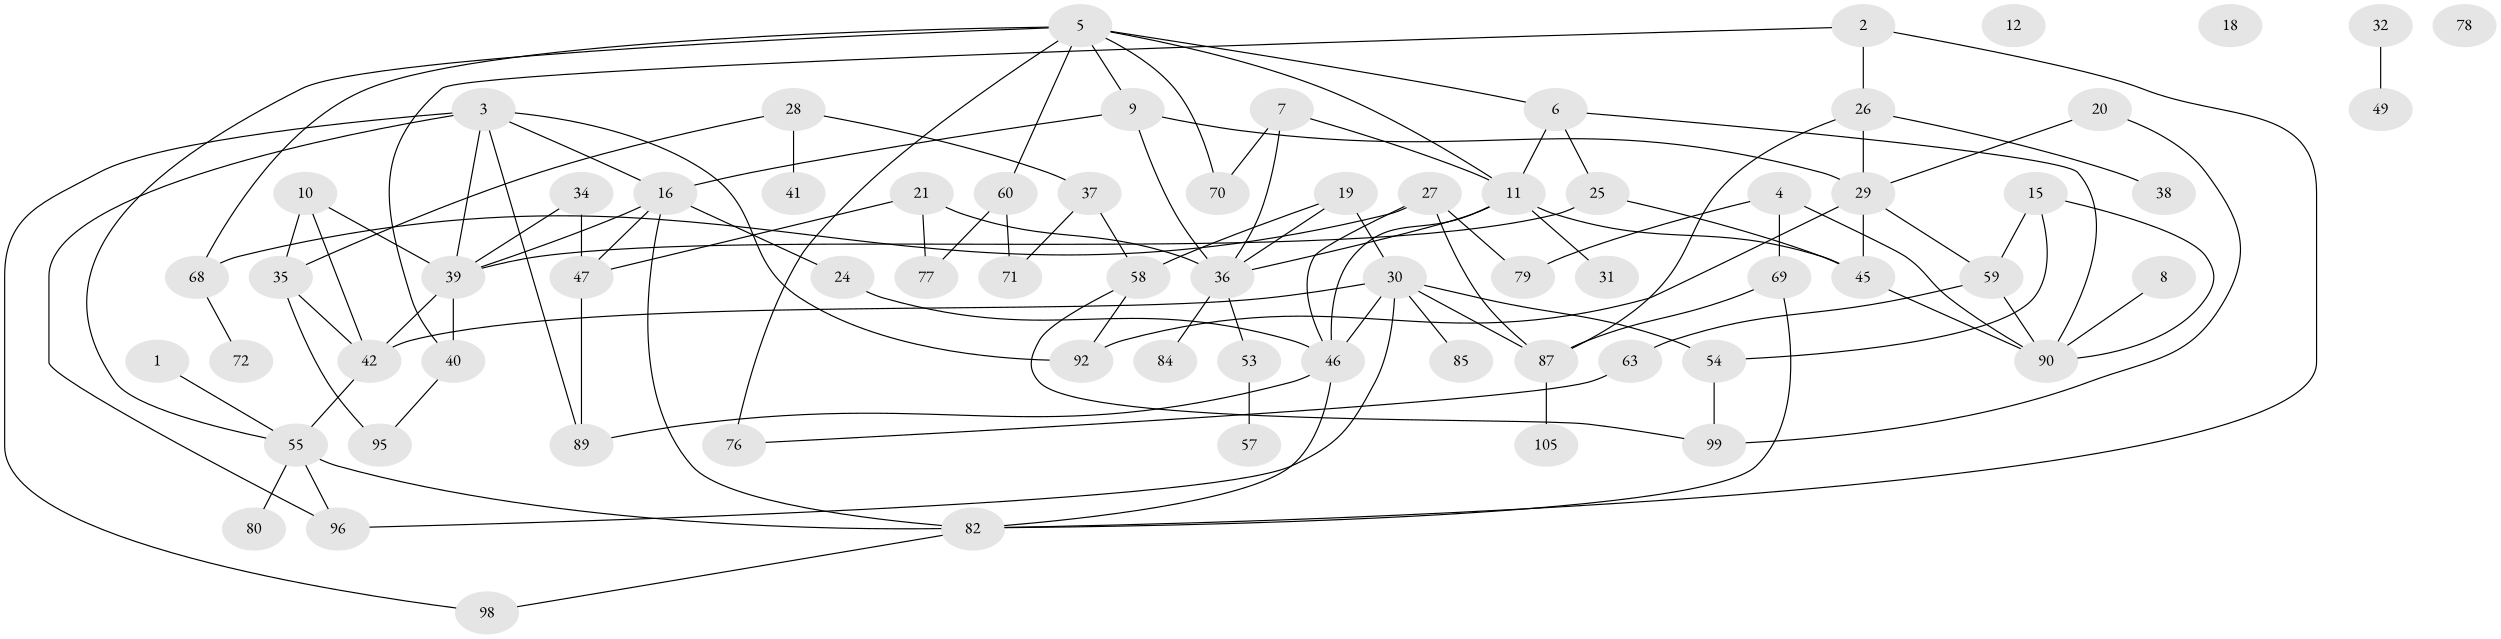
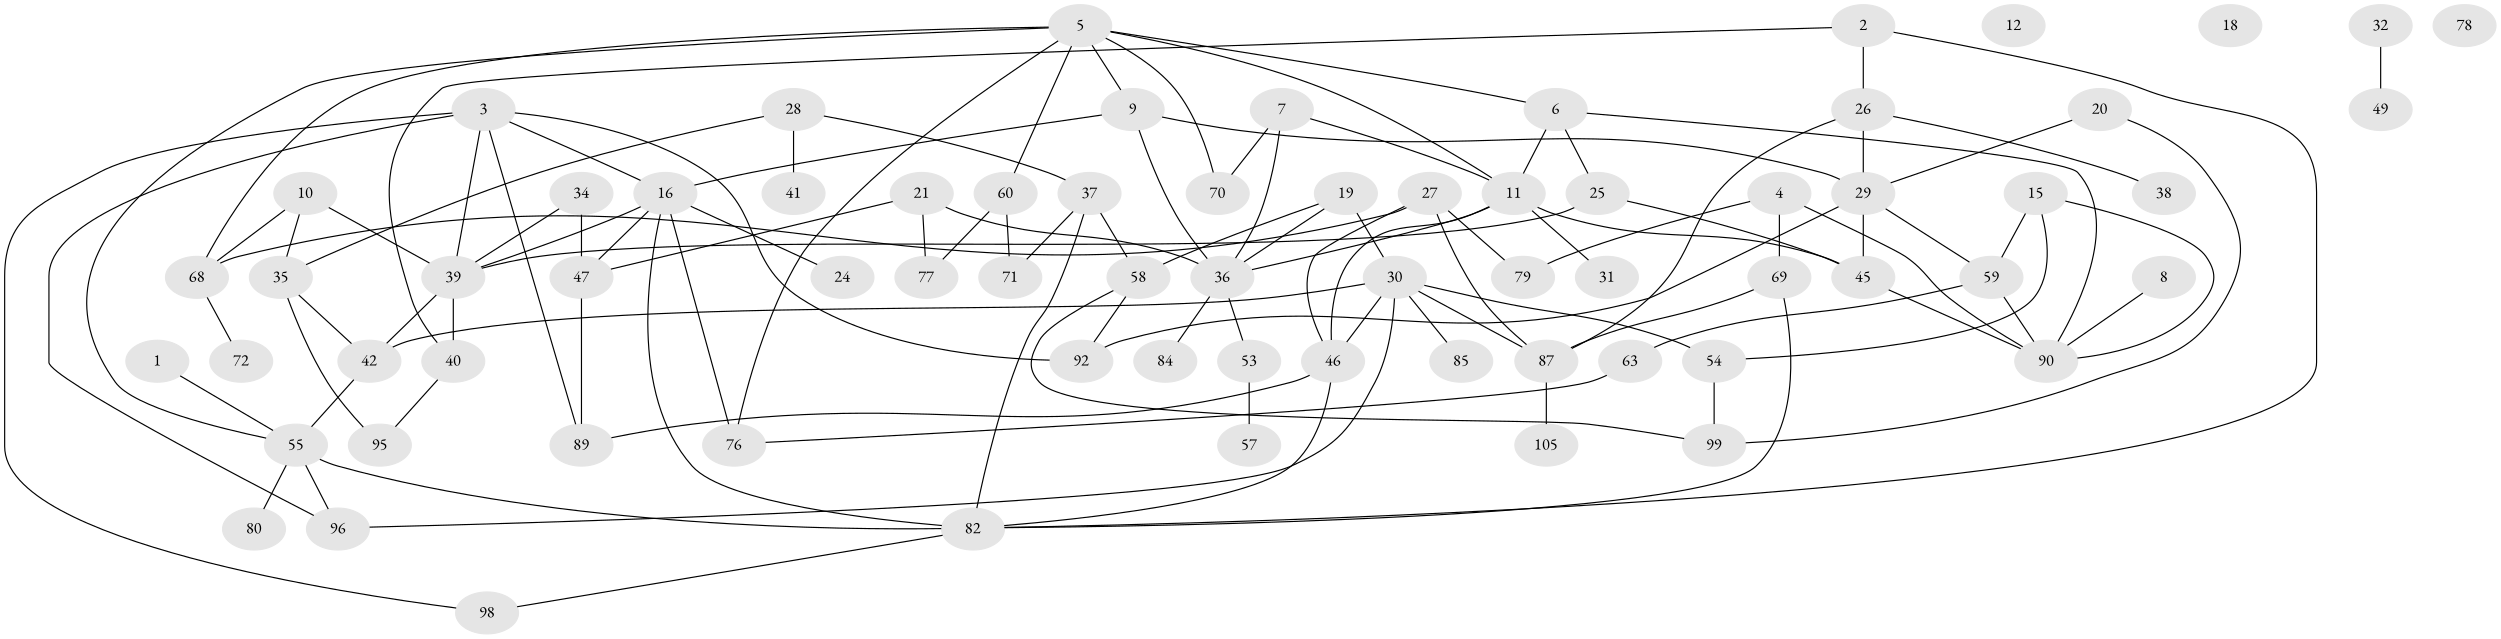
edge "10" -- "42": now "10" -- "68"
edge "24" -- "46": removed
edge "16" -- "76": added
edge "37" -- "82": added
